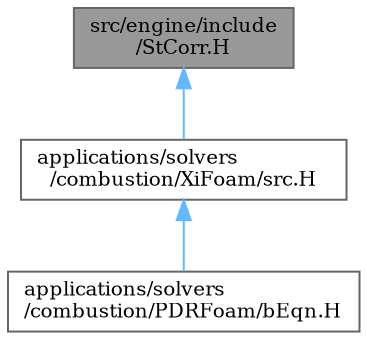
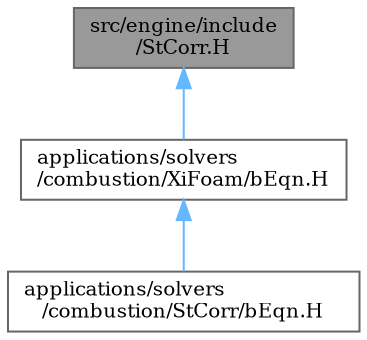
node "applications/solvers /combustion/XiFoam/src.H": label "applications/solvers /combustion/XiFoam/src.H" -> "applications/solvers /combustion/XiFoam/bEqn.H"
node "applications/solvers /combustion/PDRFoam/bEqn.H": label "applications/solvers /combustion/PDRFoam/bEqn.H" -> "applications/solvers /combustion/StCorr/bEqn.H"
